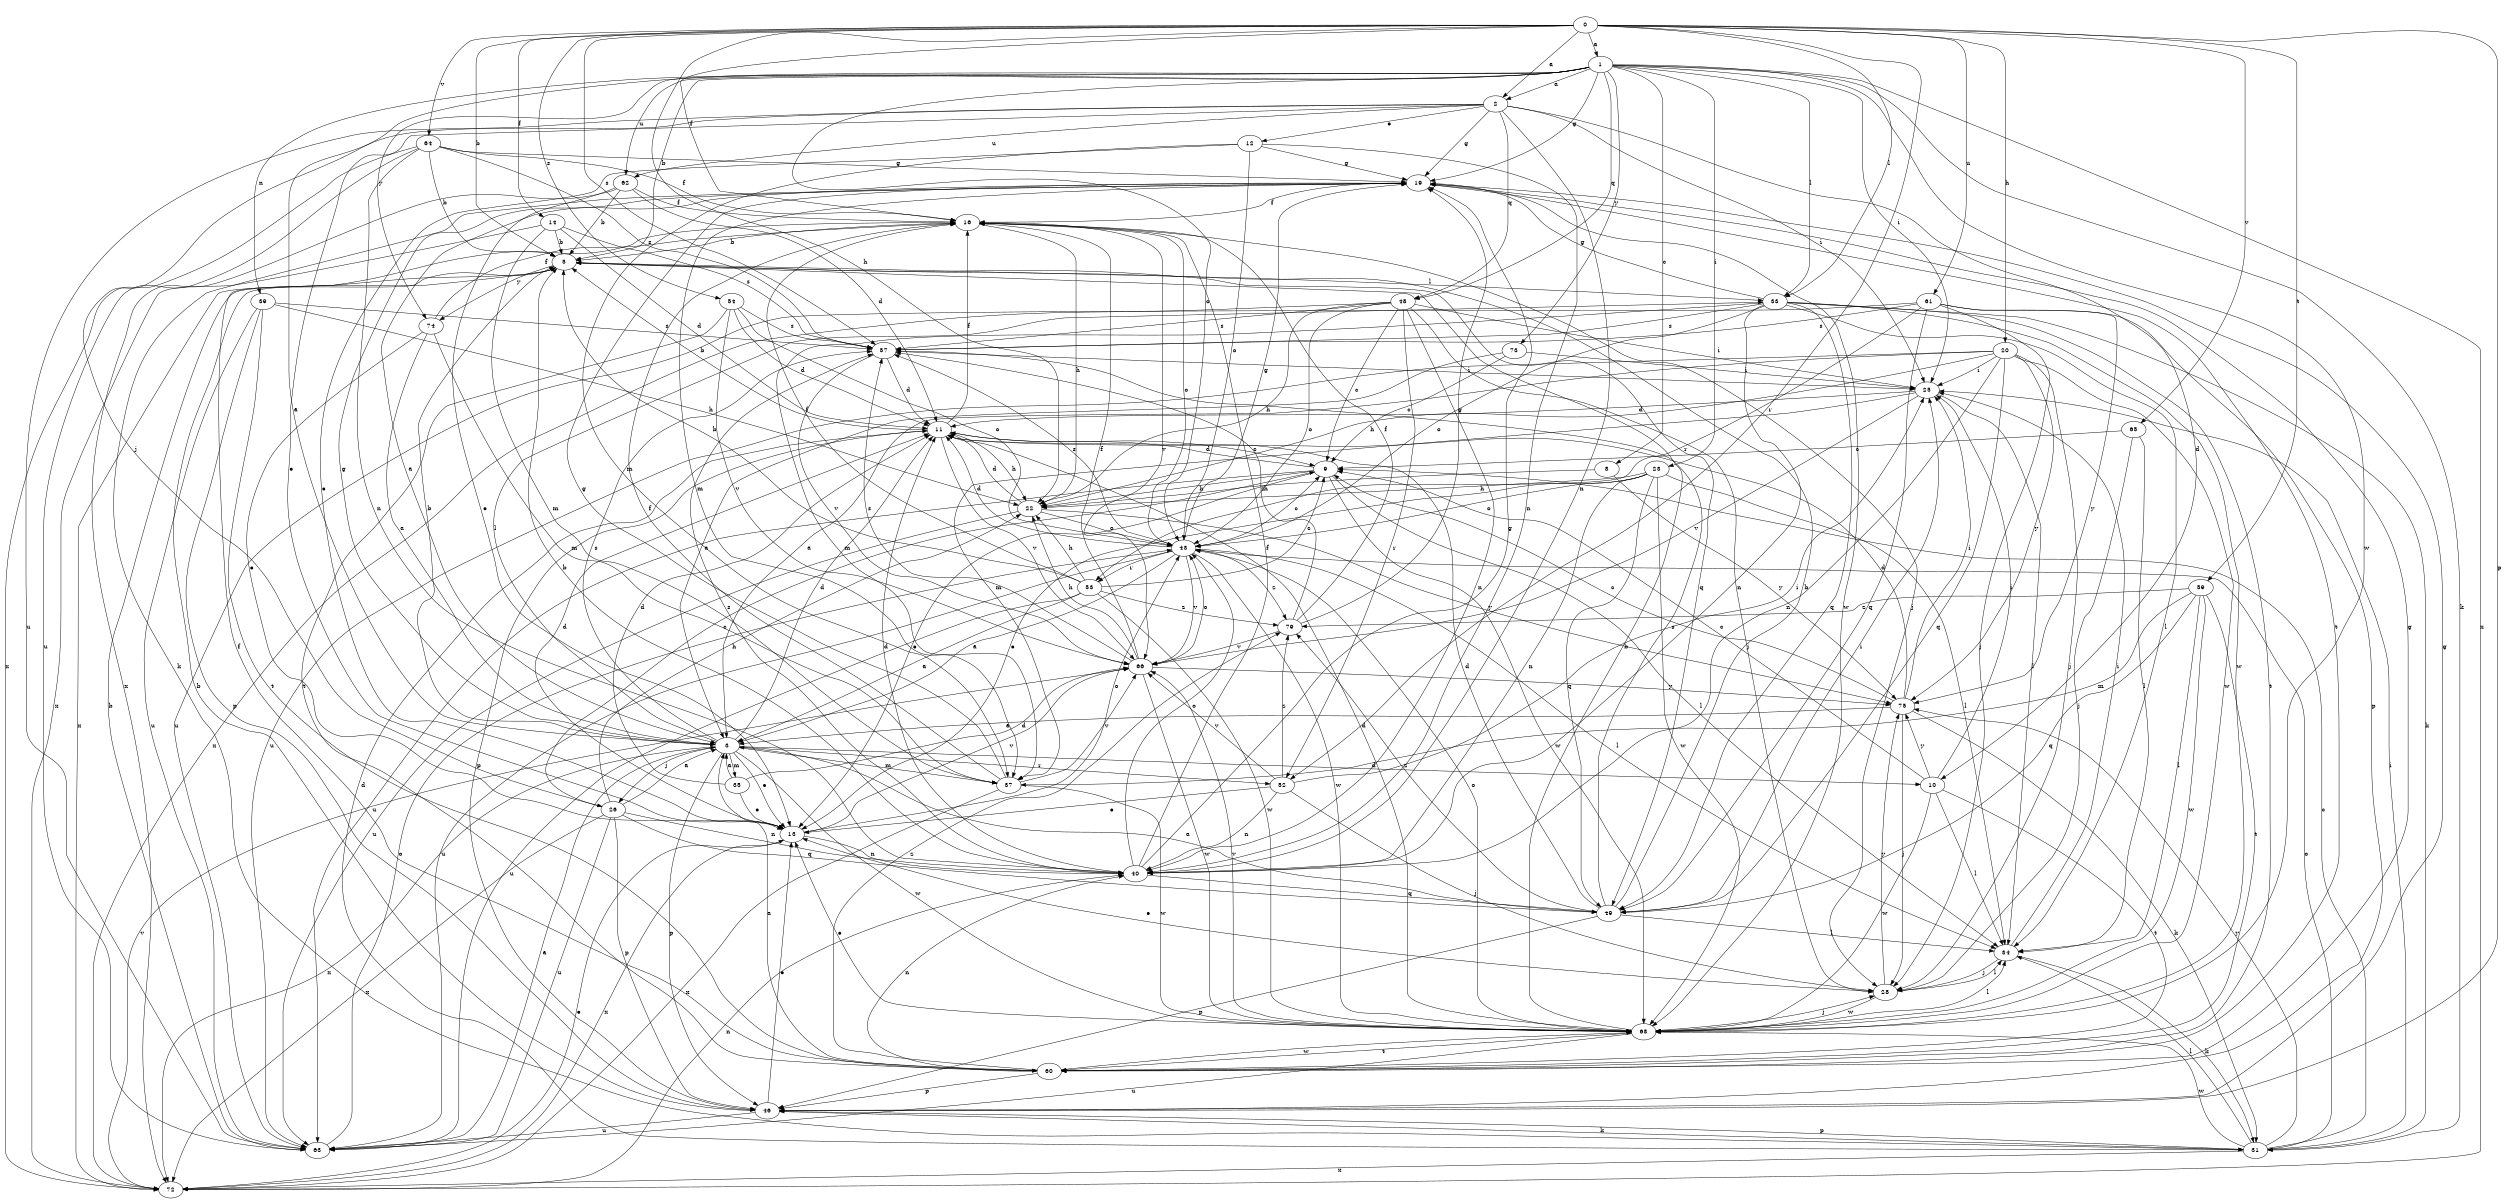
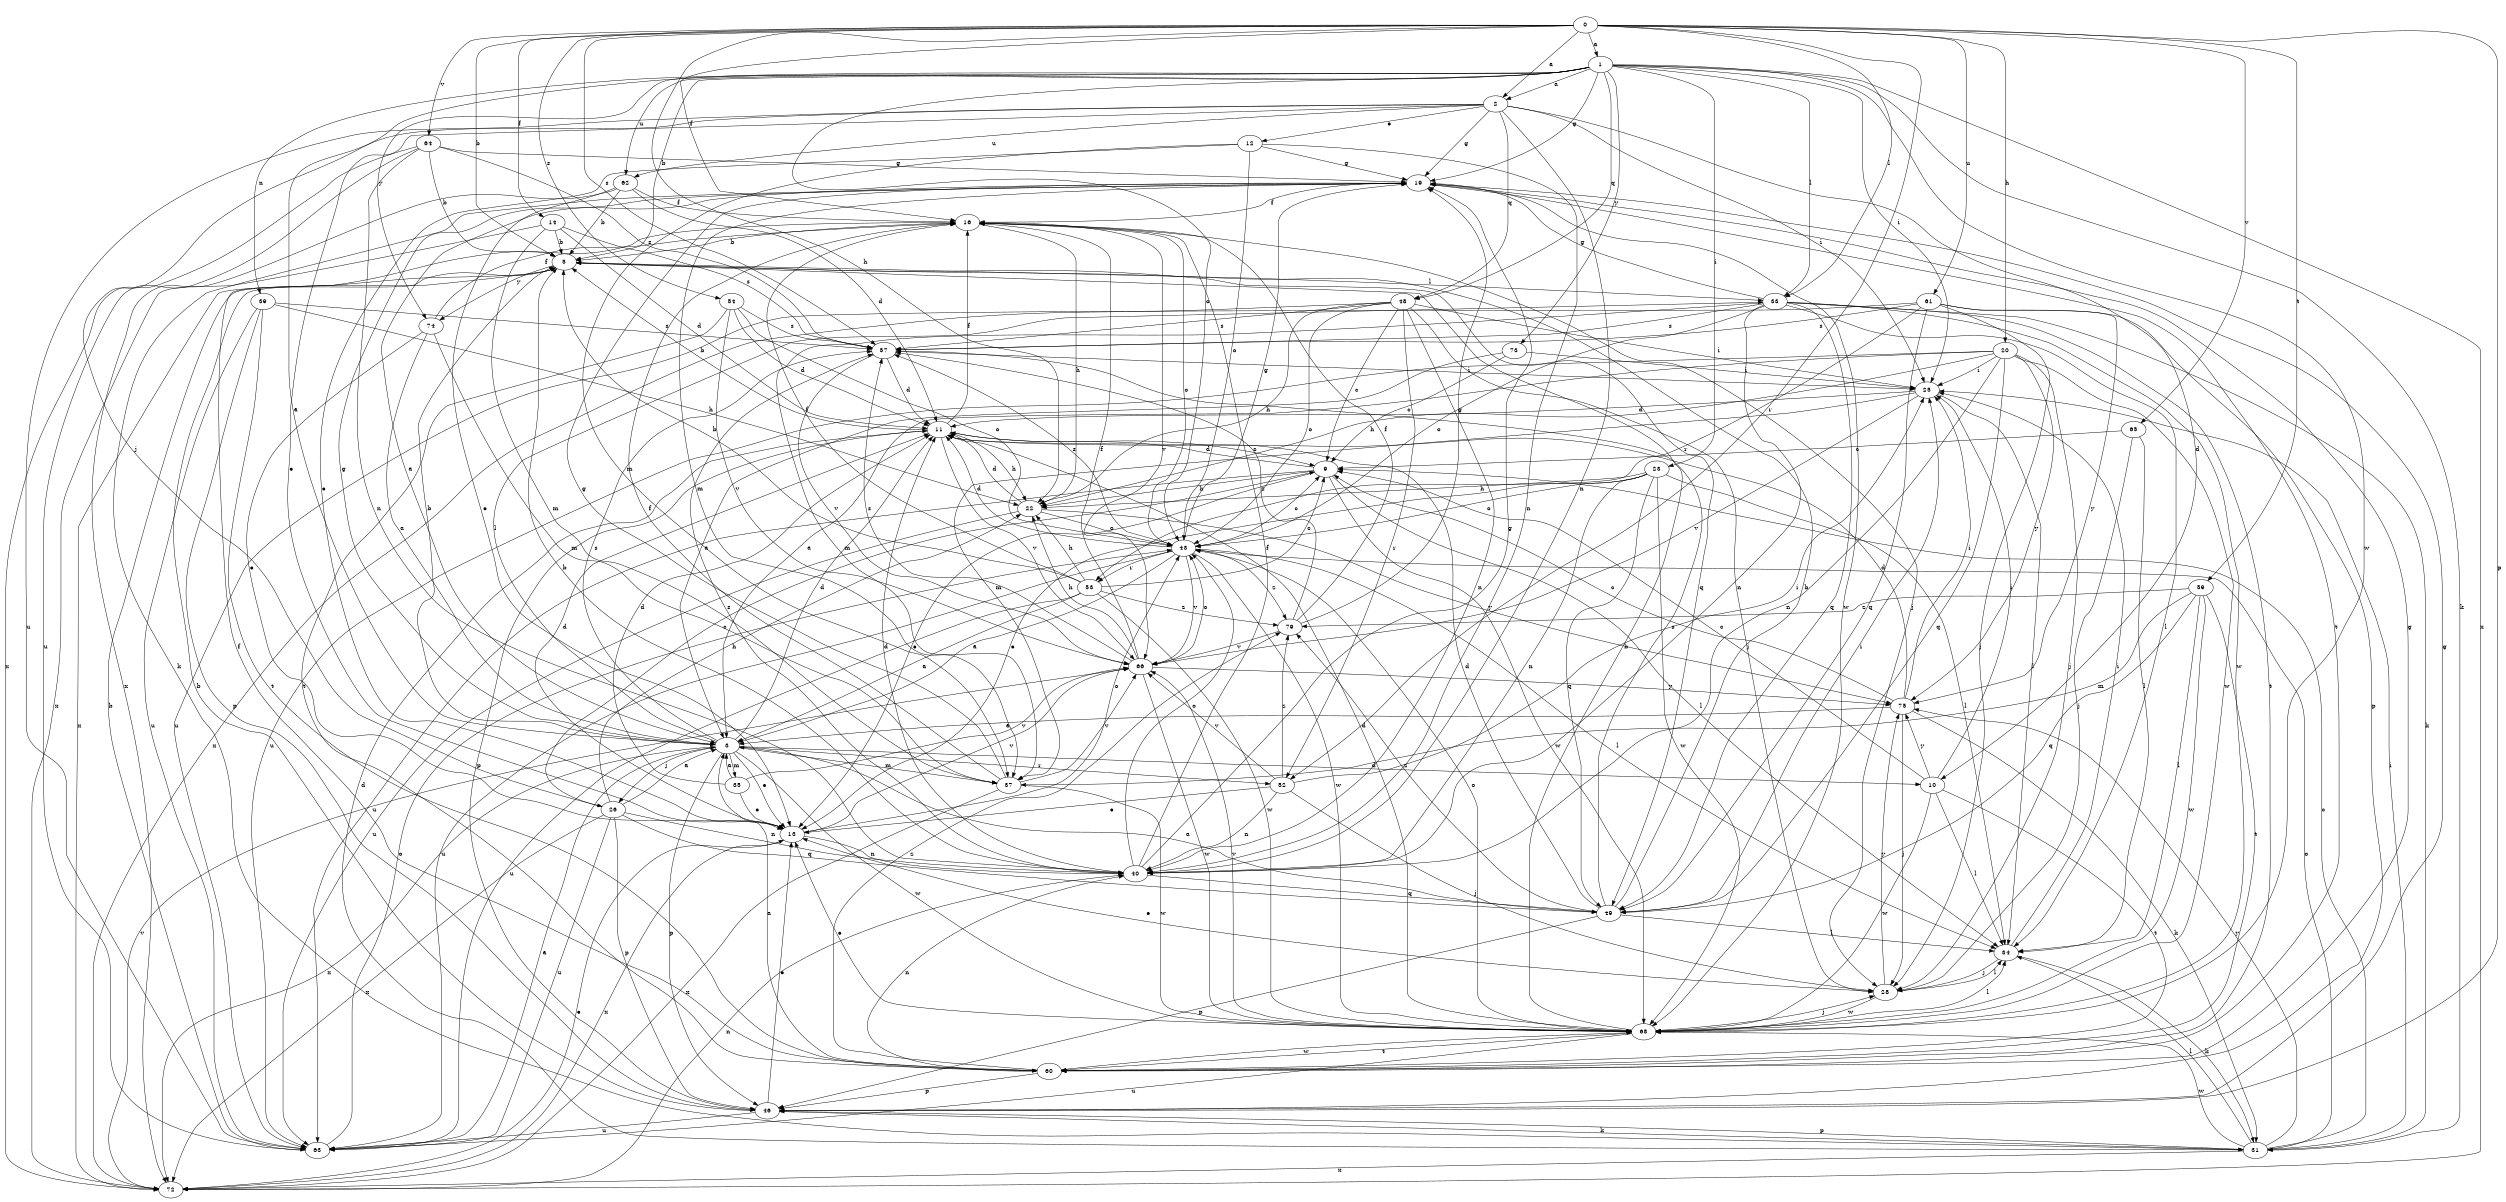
edge "64" -> "16": removed, label "f"
node "8": removed
edge "35" -> "66": label "d" -> "v"
